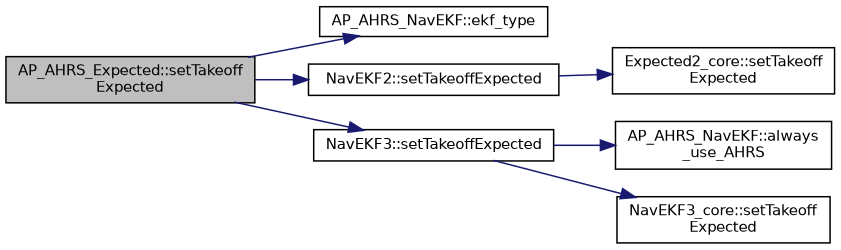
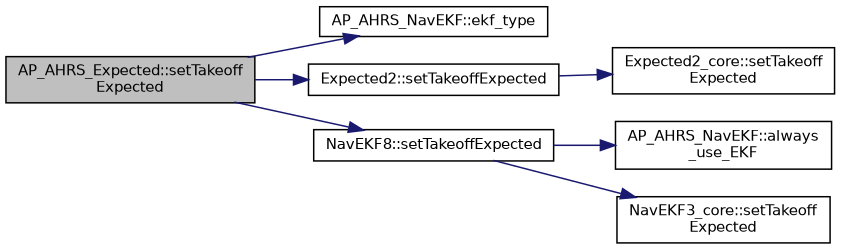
node "NavEKF2::setTakeoffExpected": label "NavEKF2::setTakeoffExpected" -> "Expected2::setTakeoffExpected"
node "NavEKF3::setTakeoffExpected": label "NavEKF3::setTakeoffExpected" -> "NavEKF8::setTakeoffExpected"
node "AP_AHRS_NavEKF::always _use_AHRS": label "AP_AHRS_NavEKF::always _use_AHRS" -> "AP_AHRS_NavEKF::always _use_EKF"
